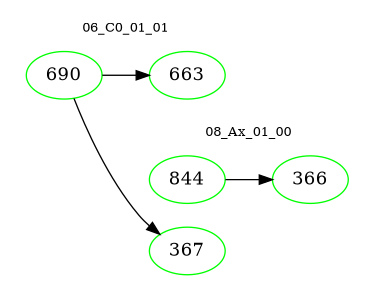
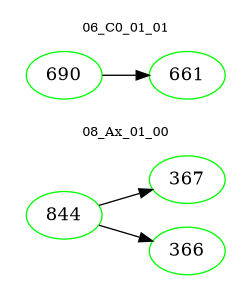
node "663": label "663" -> "661"
edge "690" -> "367": now "844" -> "367"
